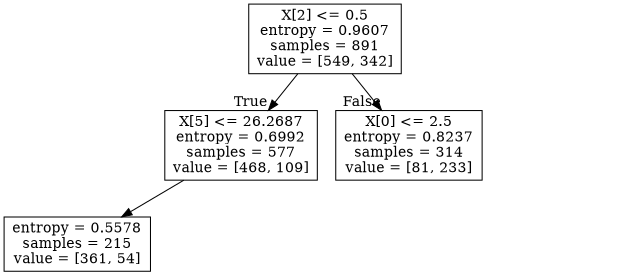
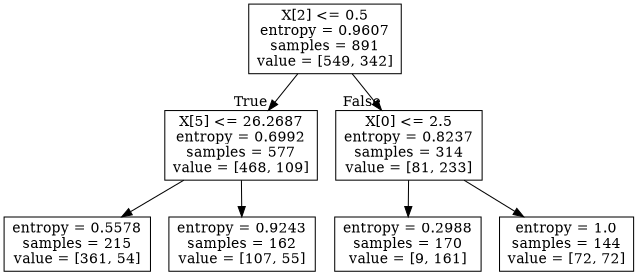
node "entropy = 0.9243 samples = 162 value = [107, 55]": added
node "entropy = 0.2988 samples = 170 value = [9, 161]": added
node "entropy = 1.0 samples = 144 value = [72, 72]": added
